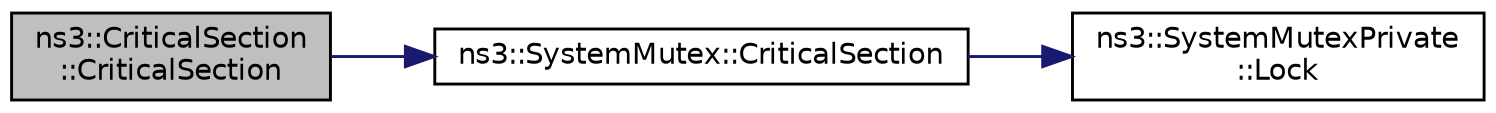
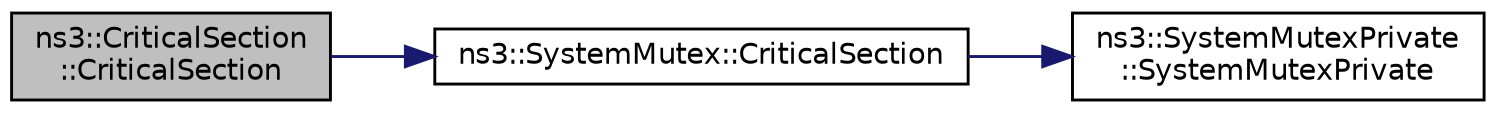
node "ns3::SystemMutexPrivate ::Lock": label "ns3::SystemMutexPrivate ::Lock" -> "ns3::SystemMutexPrivate ::SystemMutexPrivate"
